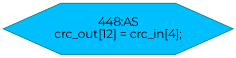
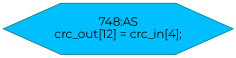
node "448:AS crc_out[12] = crc_in[4];": label "448:AS crc_out[12] = crc_in[4];" -> "748:AS crc_out[12] = crc_in[4];"
